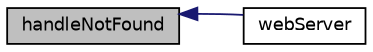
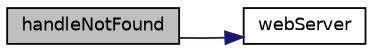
edge "webServer" -> "handleNotFound": reversed
